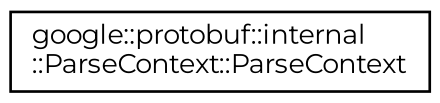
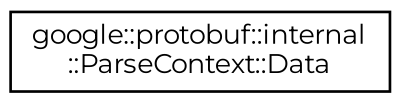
node "google::protobuf::internal ::ParseContext::ParseContext": label "google::protobuf::internal ::ParseContext::ParseContext" -> "google::protobuf::internal ::ParseContext::Data"
